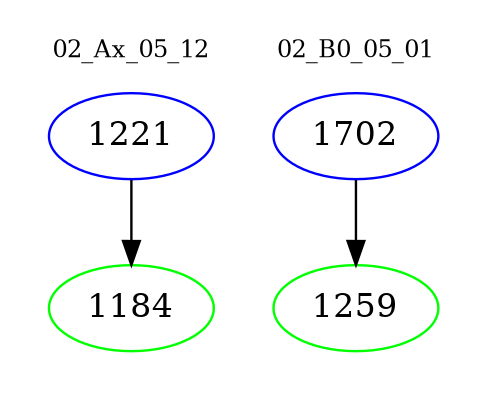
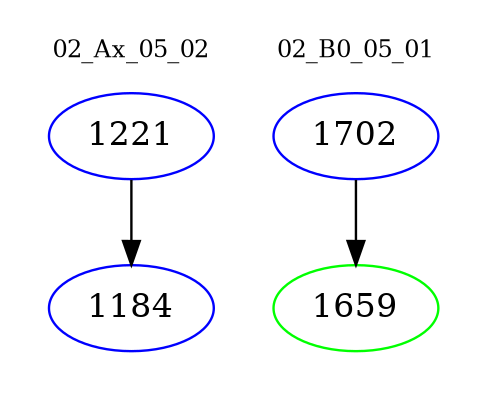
cluster "02_Ax_05_12": label "02_Ax_05_12" -> "02_Ax_05_02"
node "1184": color green -> blue
node "1259": label "1259" -> "1659"
